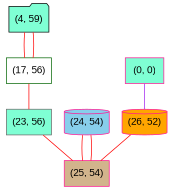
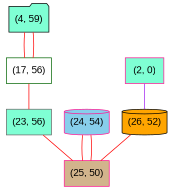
node "(0, 0)": label "(0, 0)" -> "(2, 0)"
node "(26, 52)": color deeppink -> black
node "(25, 54)": label "(25, 54)" -> "(25, 50)"
